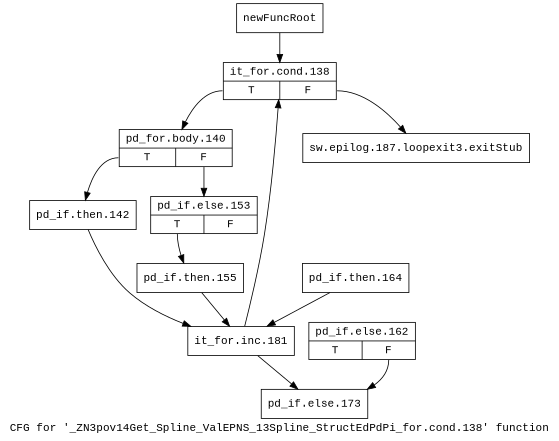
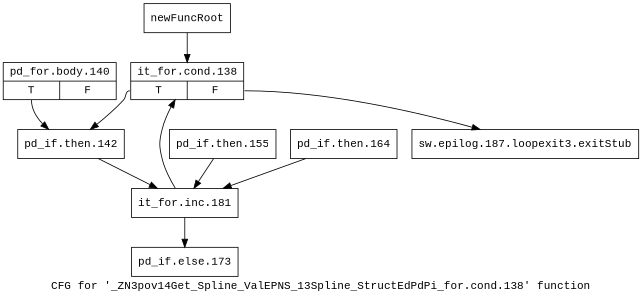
edge "it_for.cond.138" -> "pd_for.body.140": now "it_for.cond.138" -> "pd_if.then.142"
node "pd_if.else.153": removed
node "pd_if.else.162": removed
